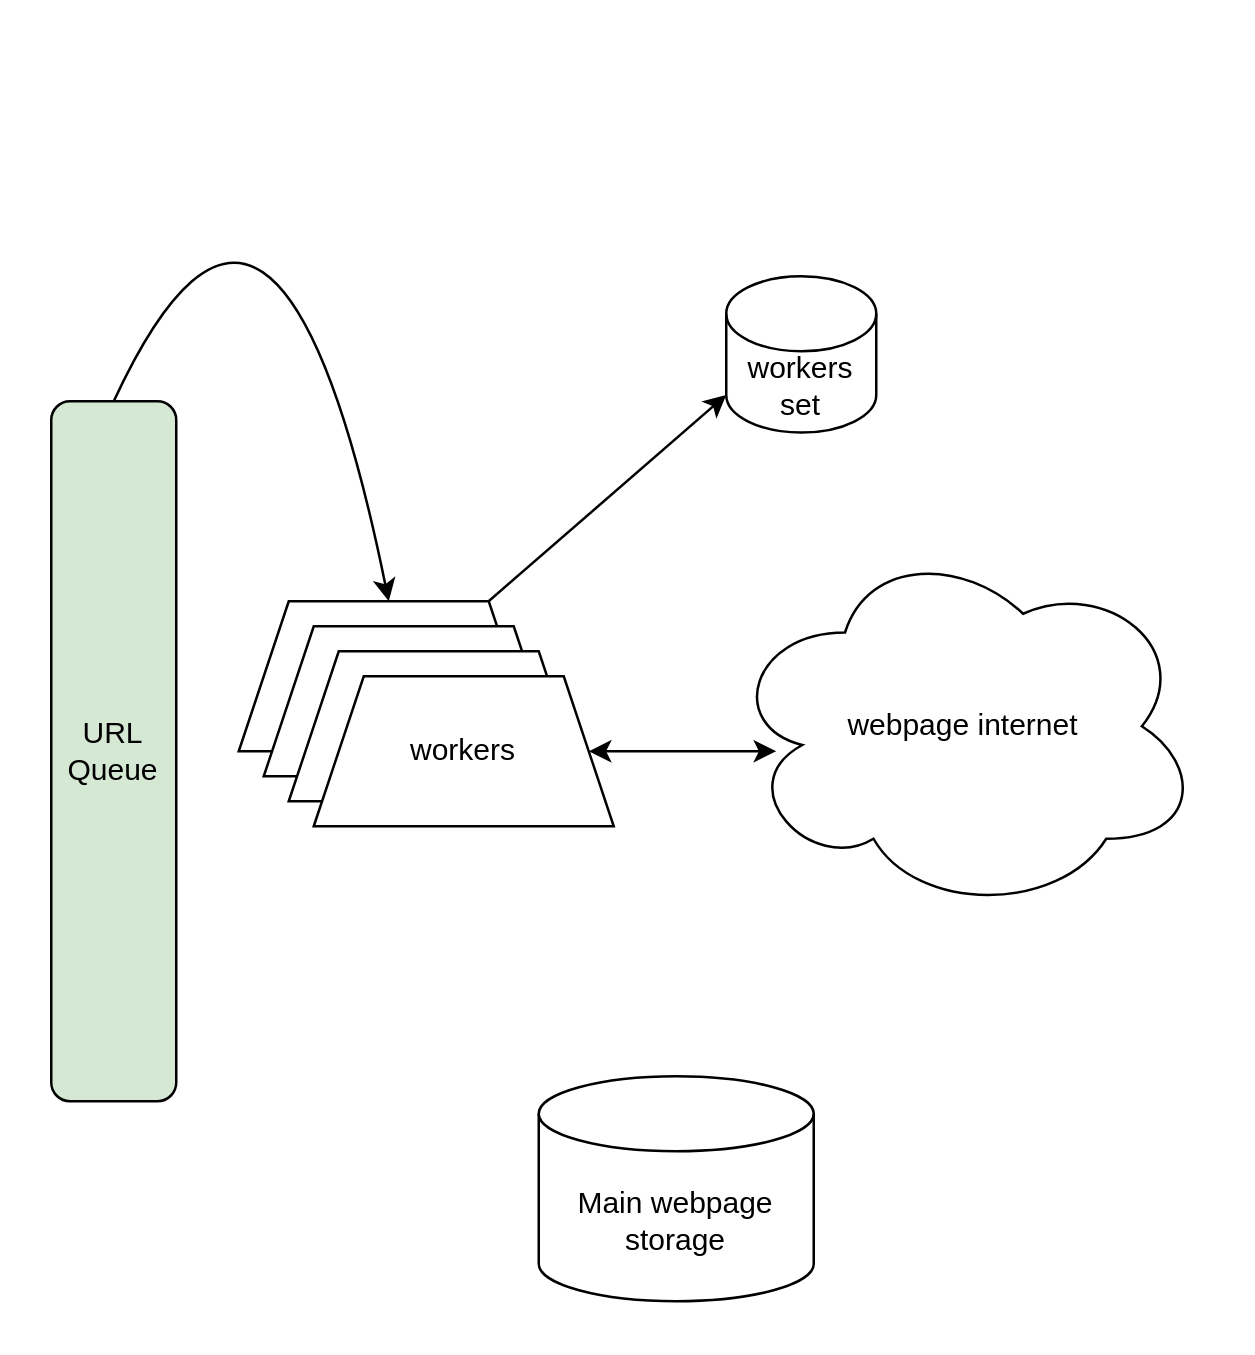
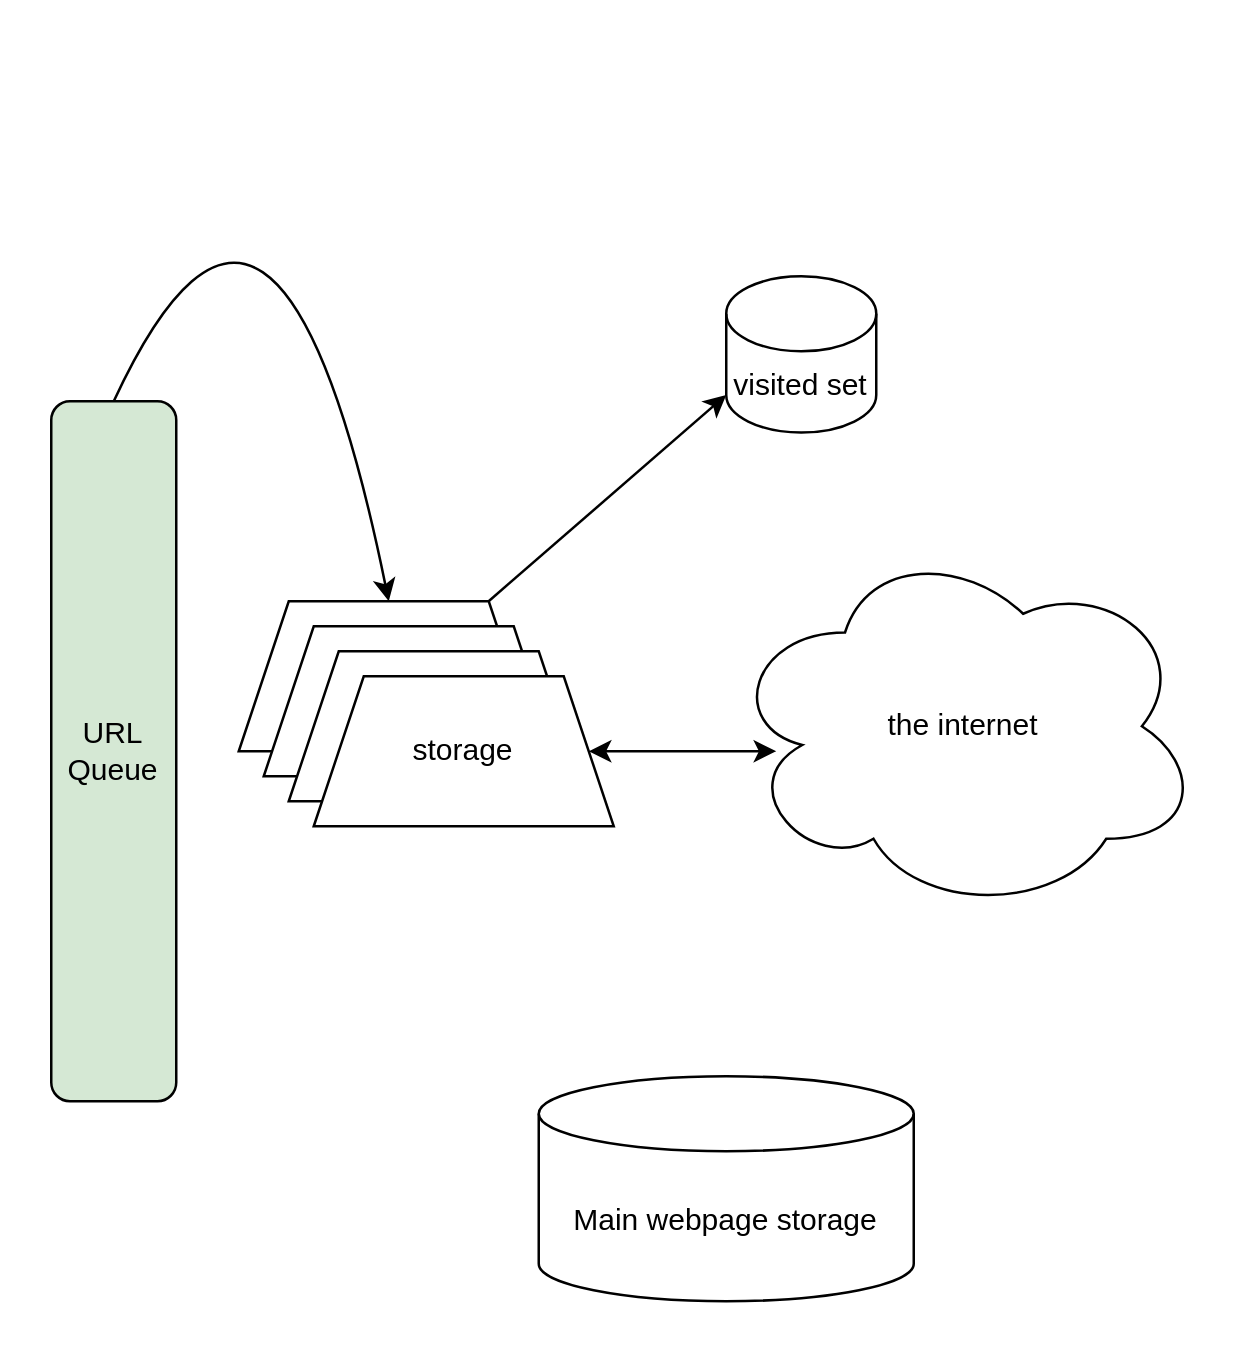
node "workers set": label "workers set" -> "visited set"
node "webpage internet": label "webpage internet" -> "the internet"
node "workers": label "workers" -> "storage"
node "Main webpage storage": size 275x225 -> 375x225
